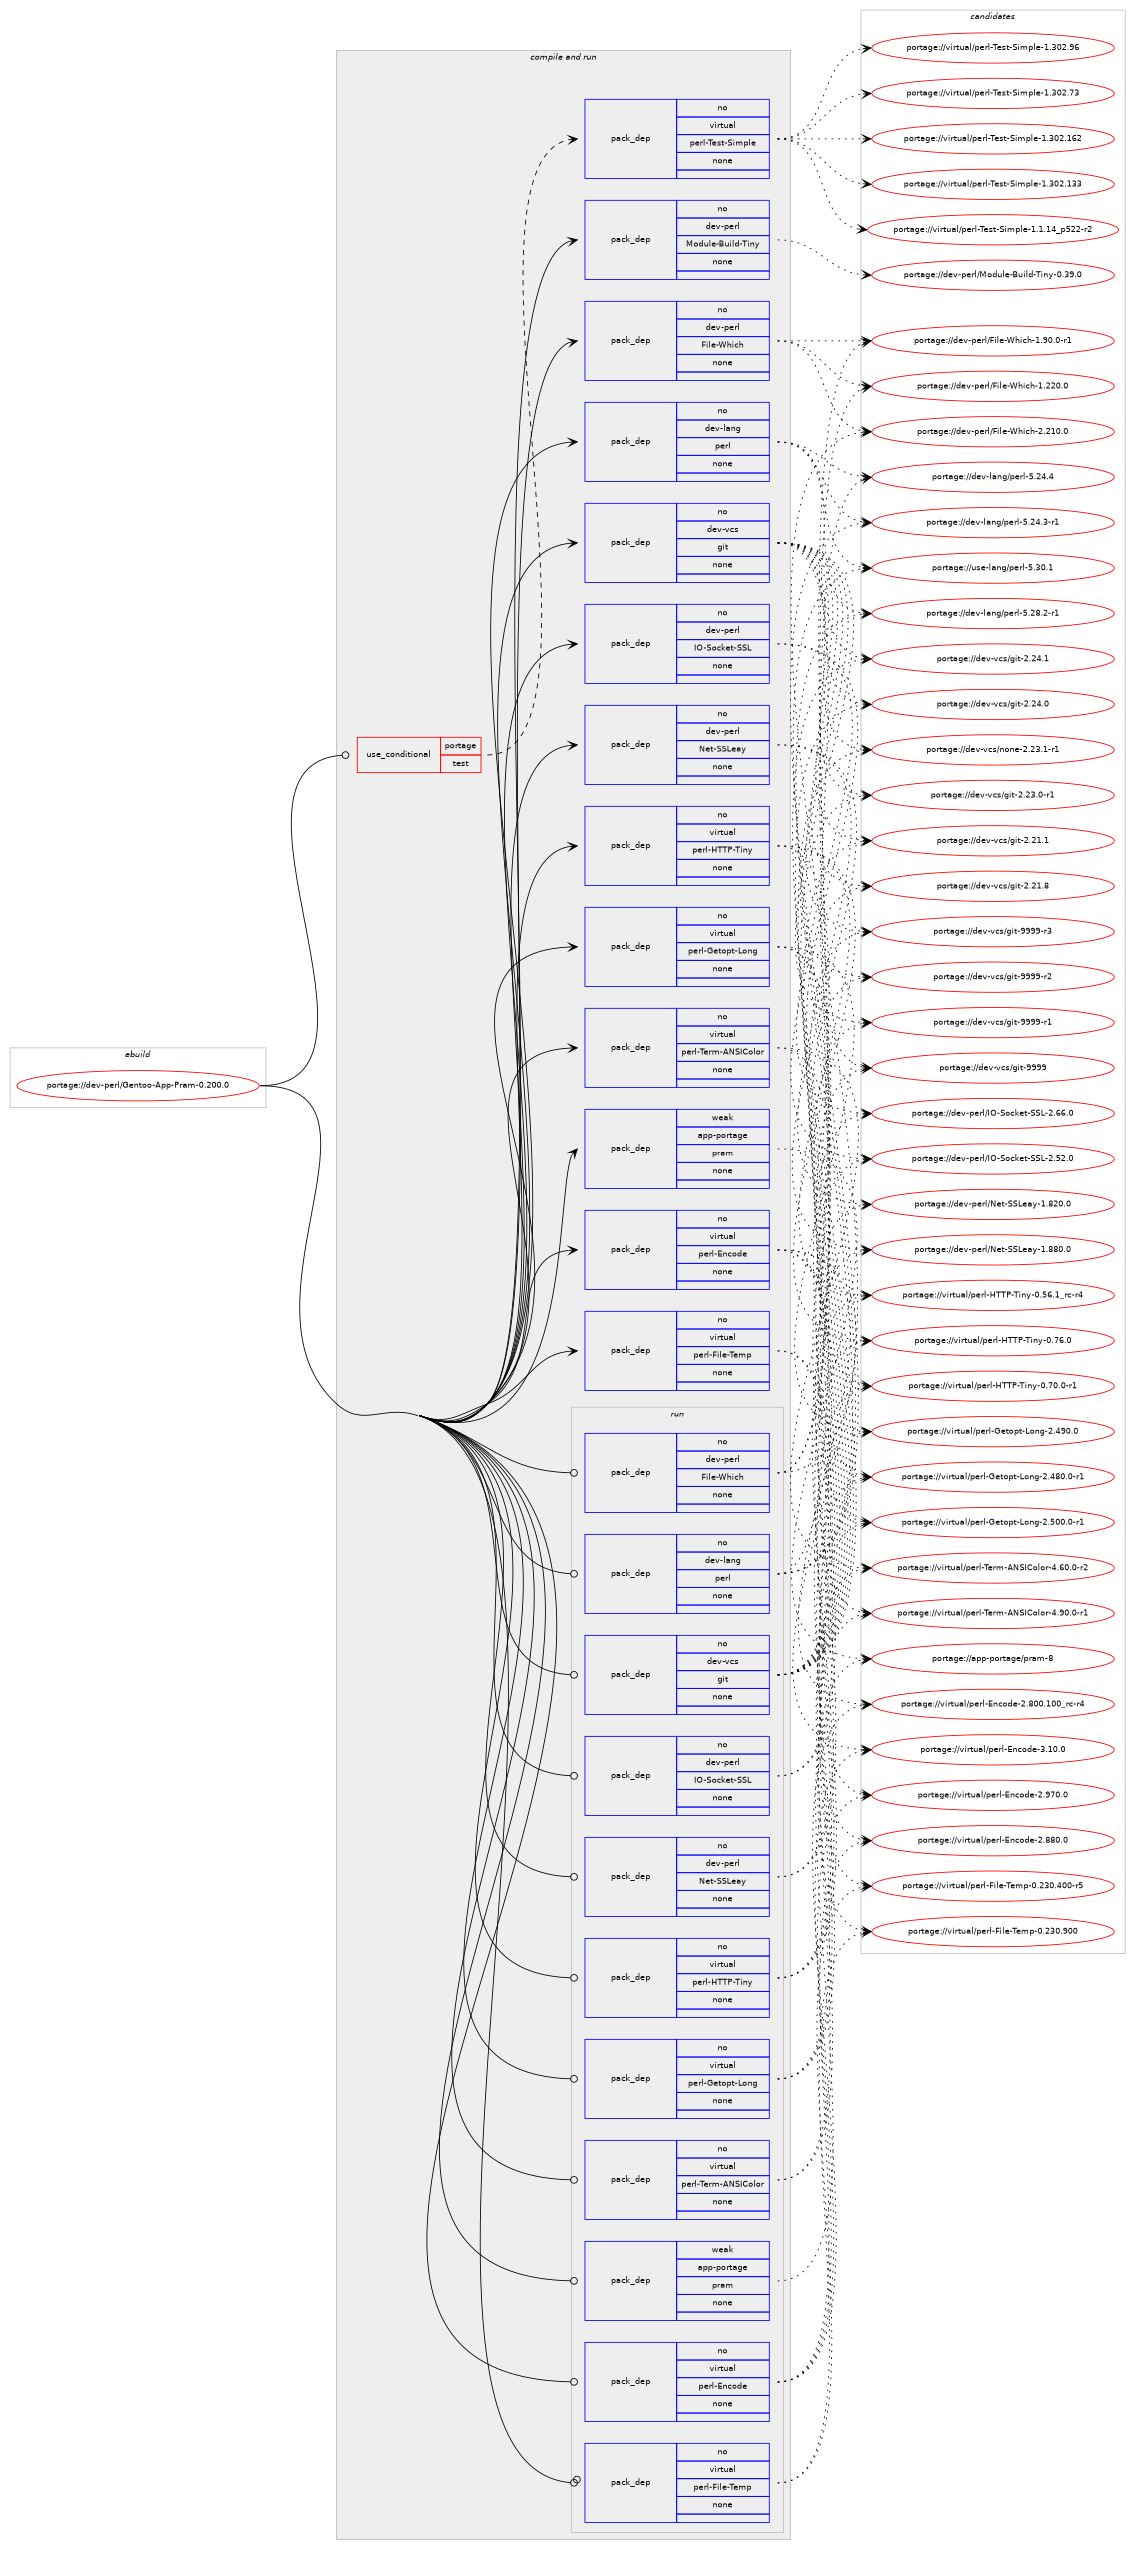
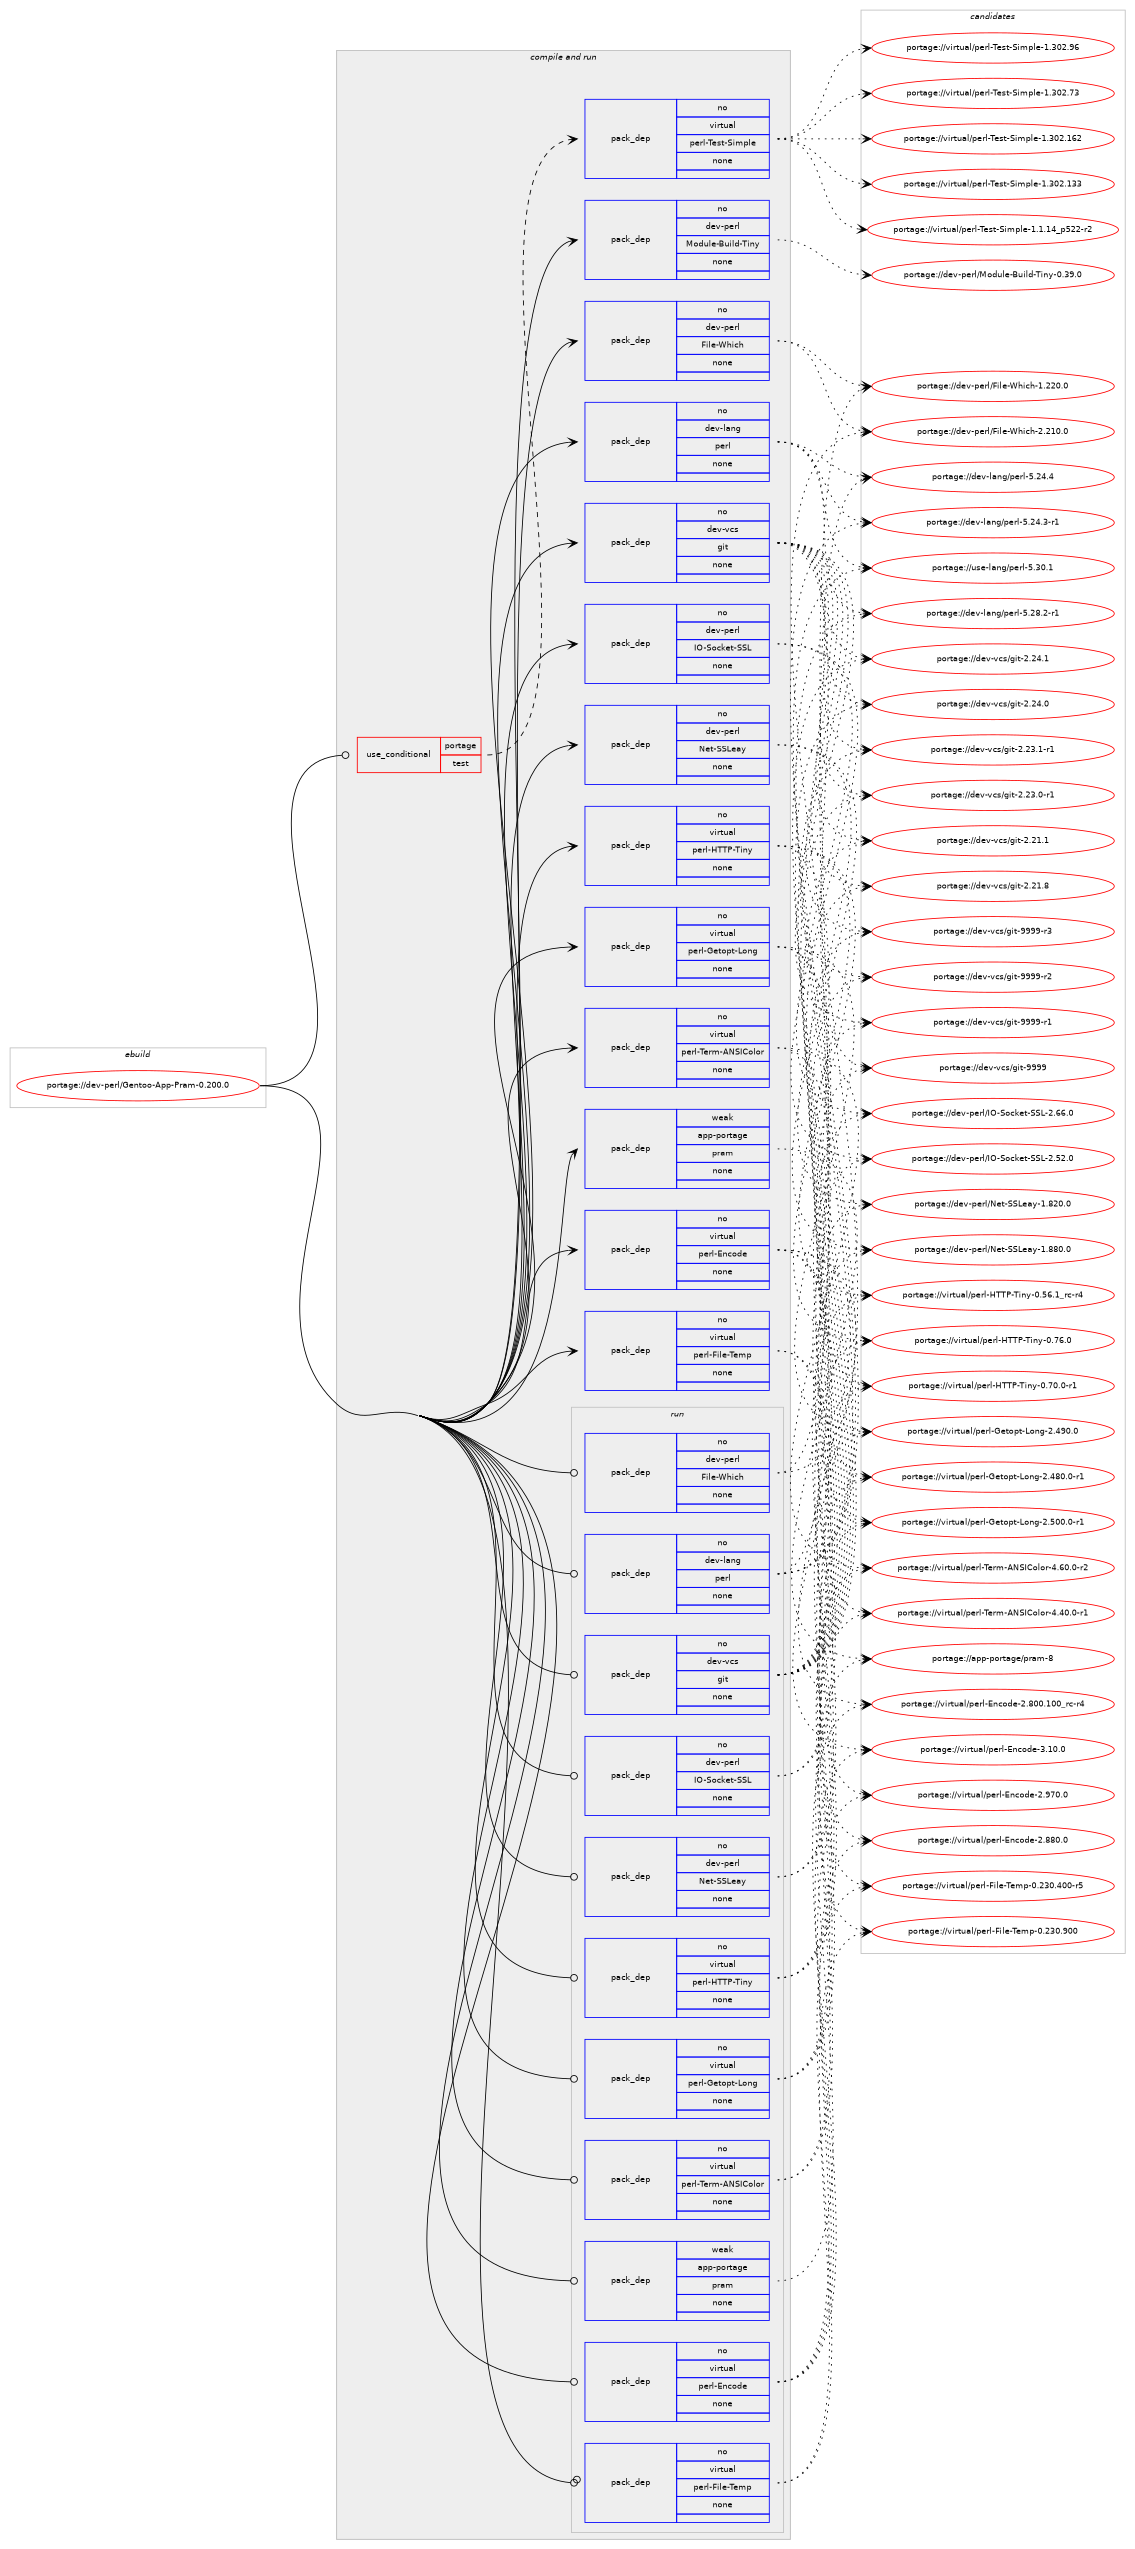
node "portage://dev-perl/File-Which-1.90.0-r1": removed
node "portage://dev-vcs/none-2.23.1-r1": label "portage://dev-vcs/none-2.23.1-r1" -> "portage://dev-vcs/git-2.23.1-r1"
node "portage://virtual/perl-Term-ANSIColor-4.90.0-r1": label "portage://virtual/perl-Term-ANSIColor-4.90.0-r1" -> "portage://virtual/perl-Term-ANSIColor-4.40.0-r1"
